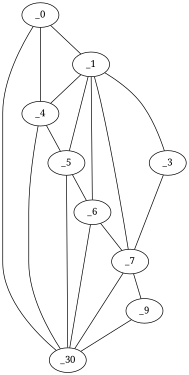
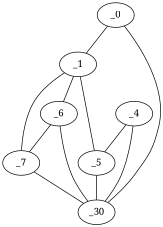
edge "_0" -- "_4": removed
edge "_1" -- "_4": removed
node "_3": removed
edge "_5" -- "_6": removed
node "_9": removed
